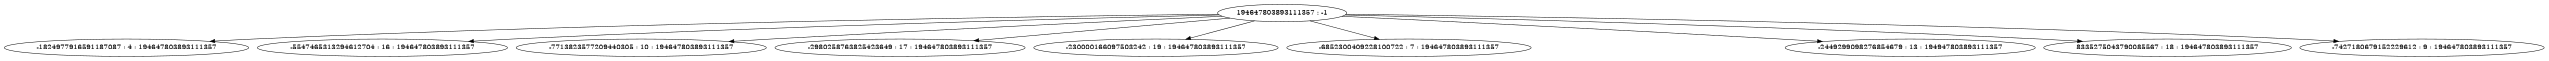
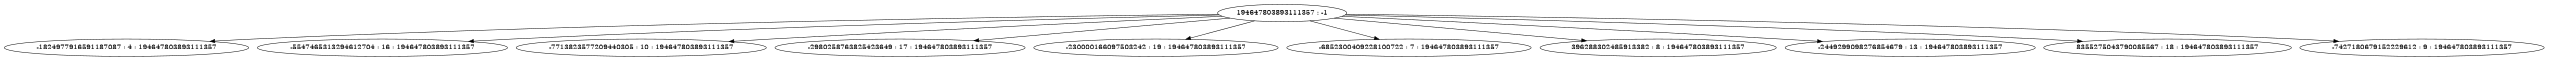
node "396288302485913382 : 8 : 194647803893111357": added
node "-2449299098276854679 : 13 : 194947803893111357": label "-2449299098276854679 : 13 : 194947803893111357" -> "-2449299098276854679 : 13 : 194647803893111357"
node "8335275043790085567 : 18 : 194647803893111357": label "8335275043790085567 : 18 : 194647803893111357" -> "8355275043790085567 : 18 : 194647803893111357"
